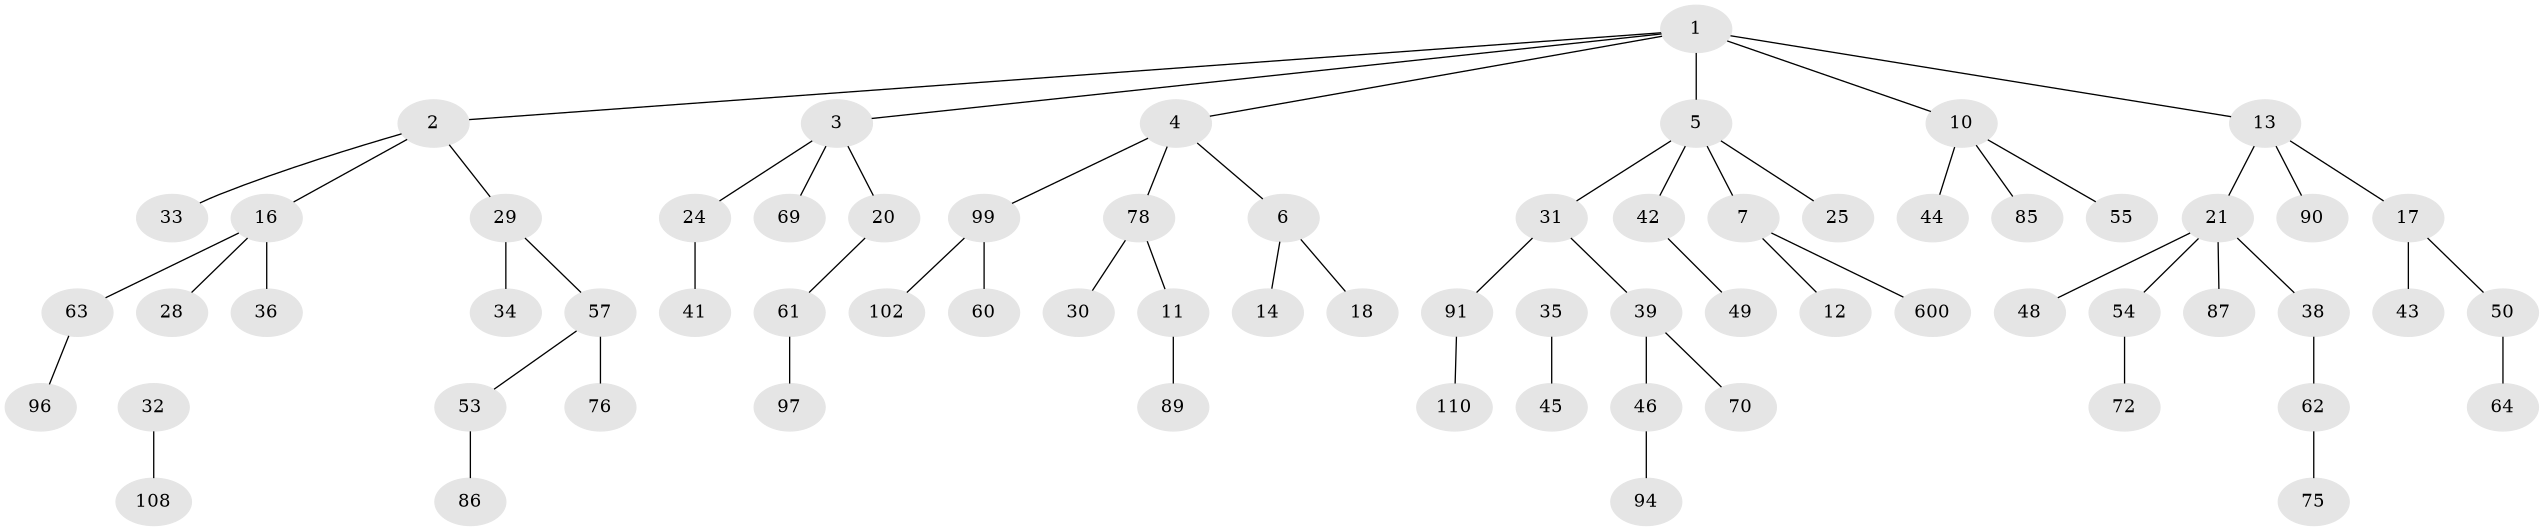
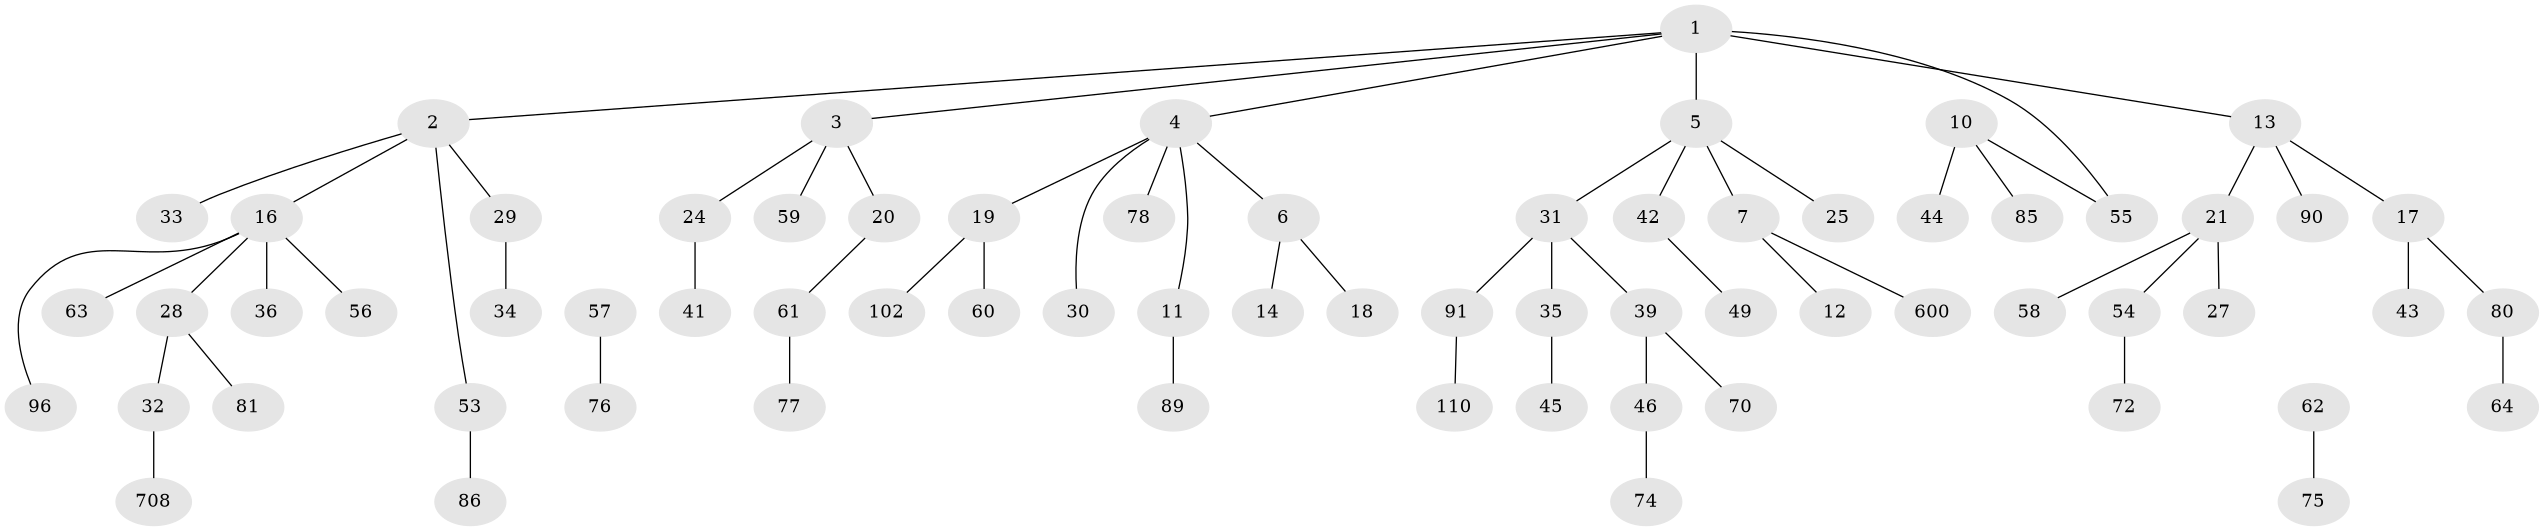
edge "1" -- "10": now "1" -- "55"
node "69": label "69" -> "59"
node "99": label "99" -> "19"
edge "29" -- "57": removed
edge "78" -- "30": now "4" -- "30"
edge "78" -- "11": now "4" -- "11"
edge "31" -- "35": added
node "56": added
node "48": label "48" -> "58"
node "87": label "87" -> "27"
node "38": removed
node "50": label "50" -> "80"
edge "63" -- "96": now "16" -- "96"
edge "28" -- "32": added
edge "57" -- "53": now "2" -- "53"
node "81": added
node "97": label "97" -> "77"
node "108": label "108" -> "708"
node "94": label "94" -> "74"
